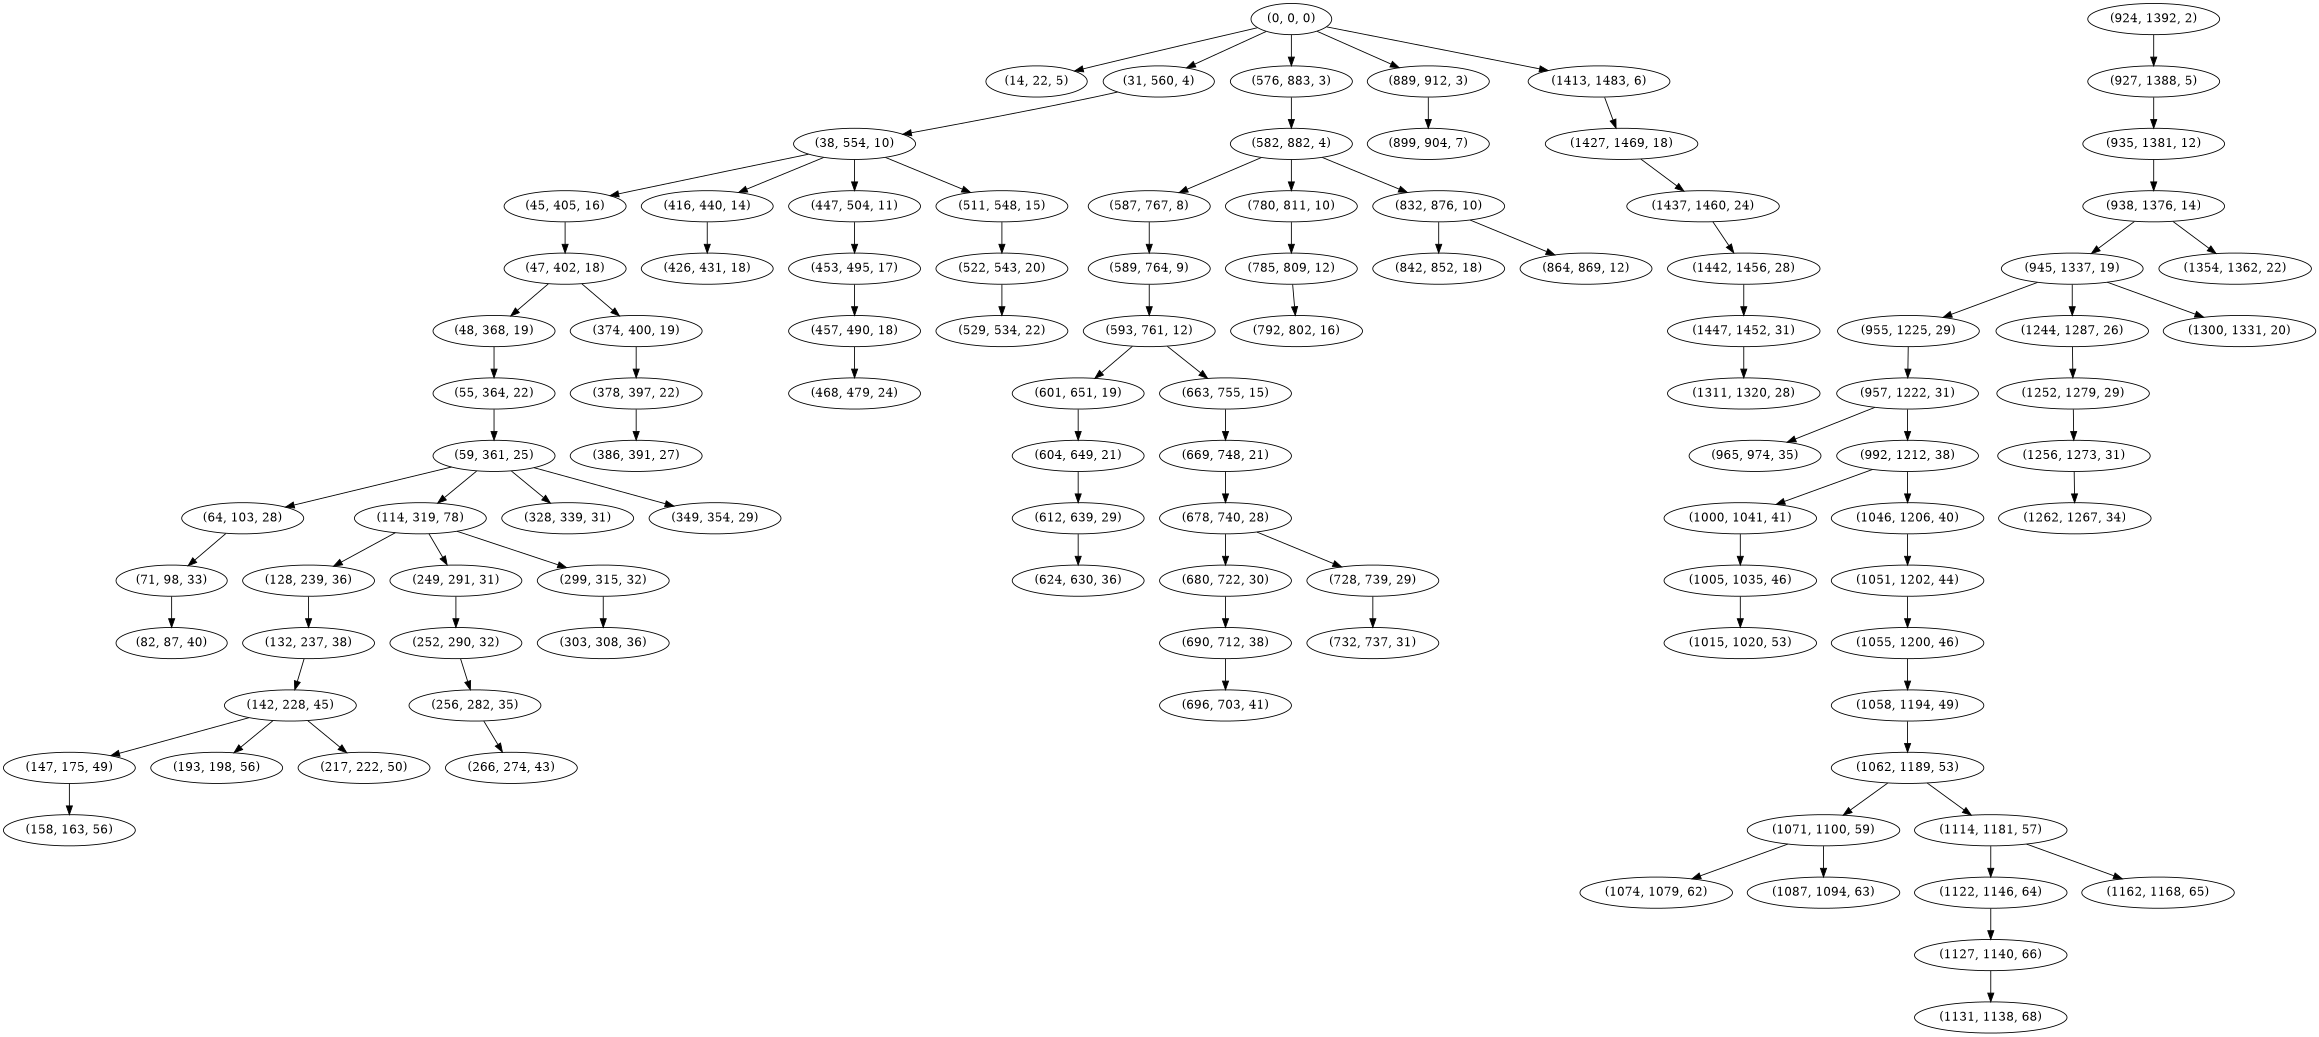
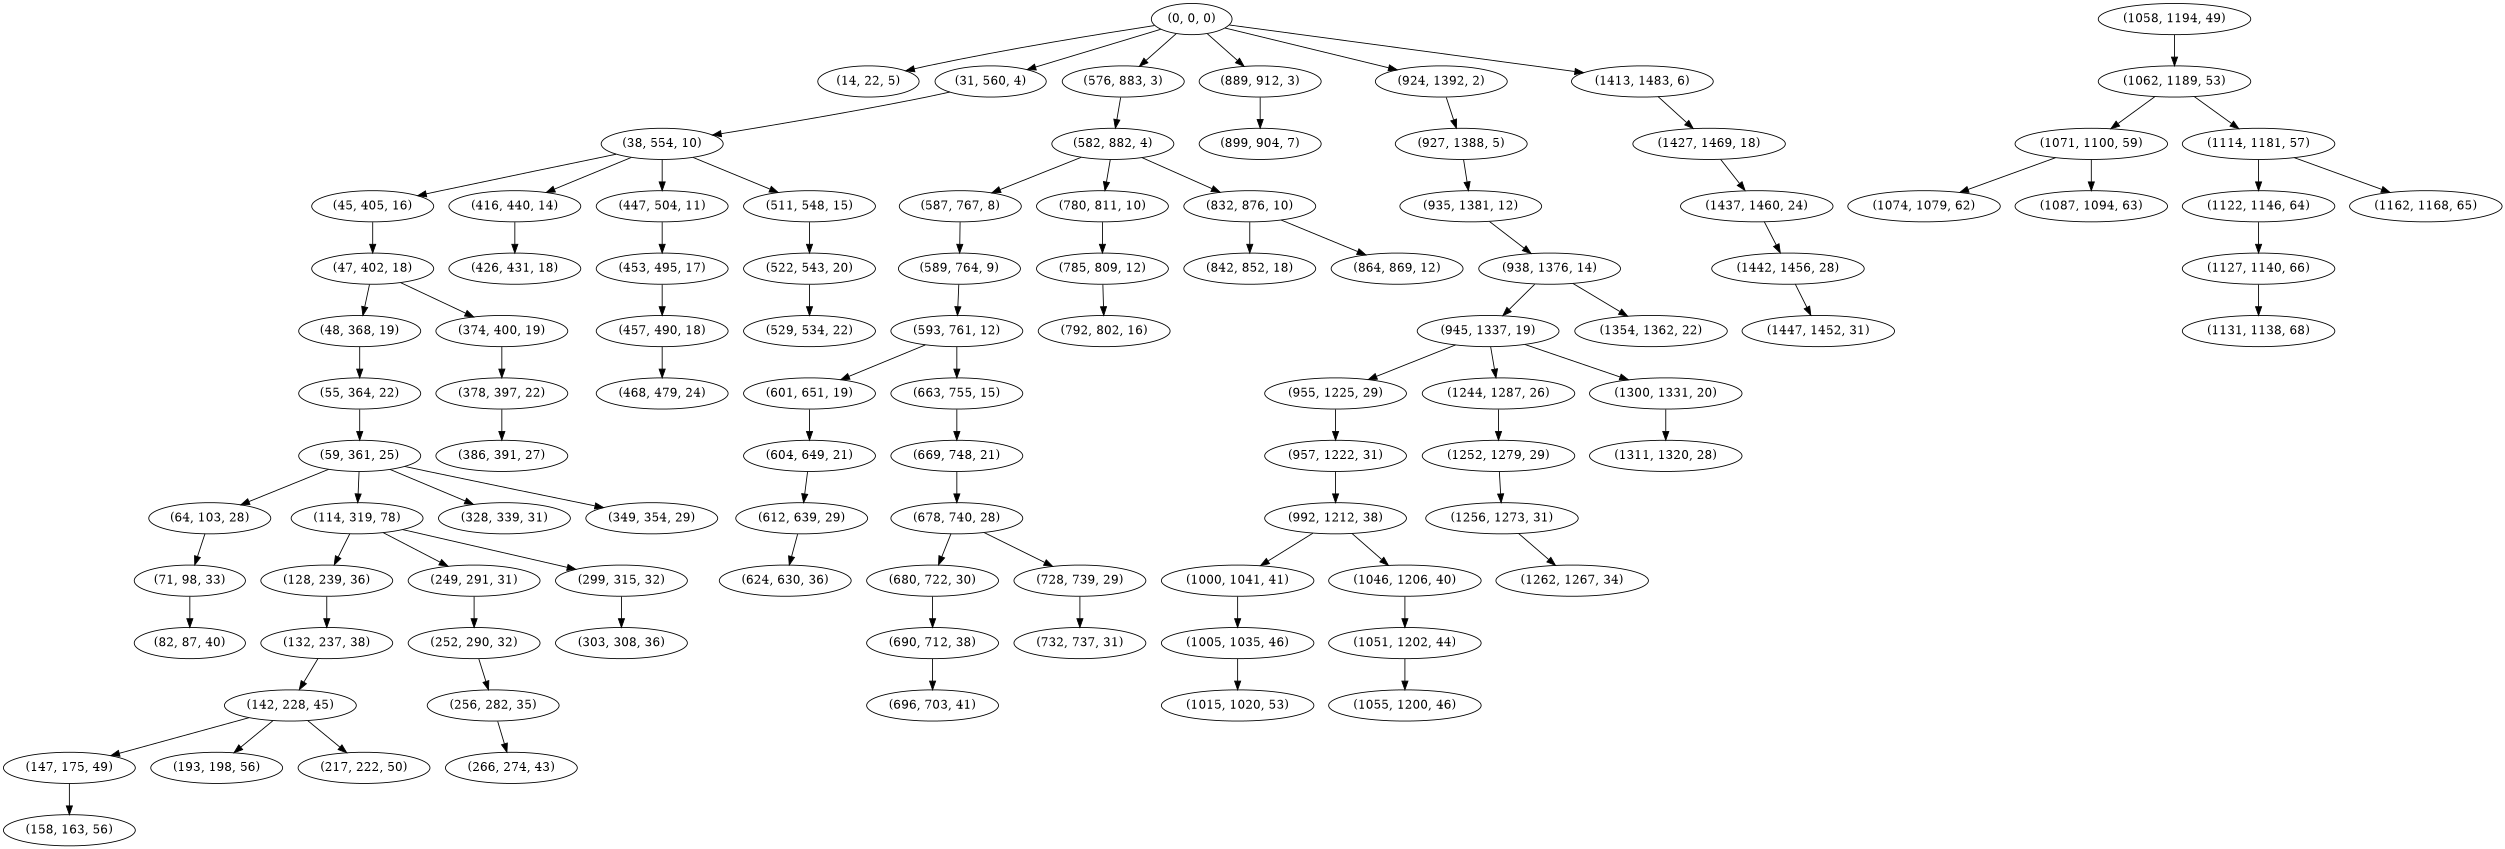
edge "(0, 0, 0)" -> "(924, 1392, 2)": added
edge "(1447, 1452, 31)" -> "(1311, 1320, 28)": now "(1300, 1331, 20)" -> "(1311, 1320, 28)"
node "(965, 974, 35)": removed
edge "(1055, 1200, 46)" -> "(1058, 1194, 49)": removed
